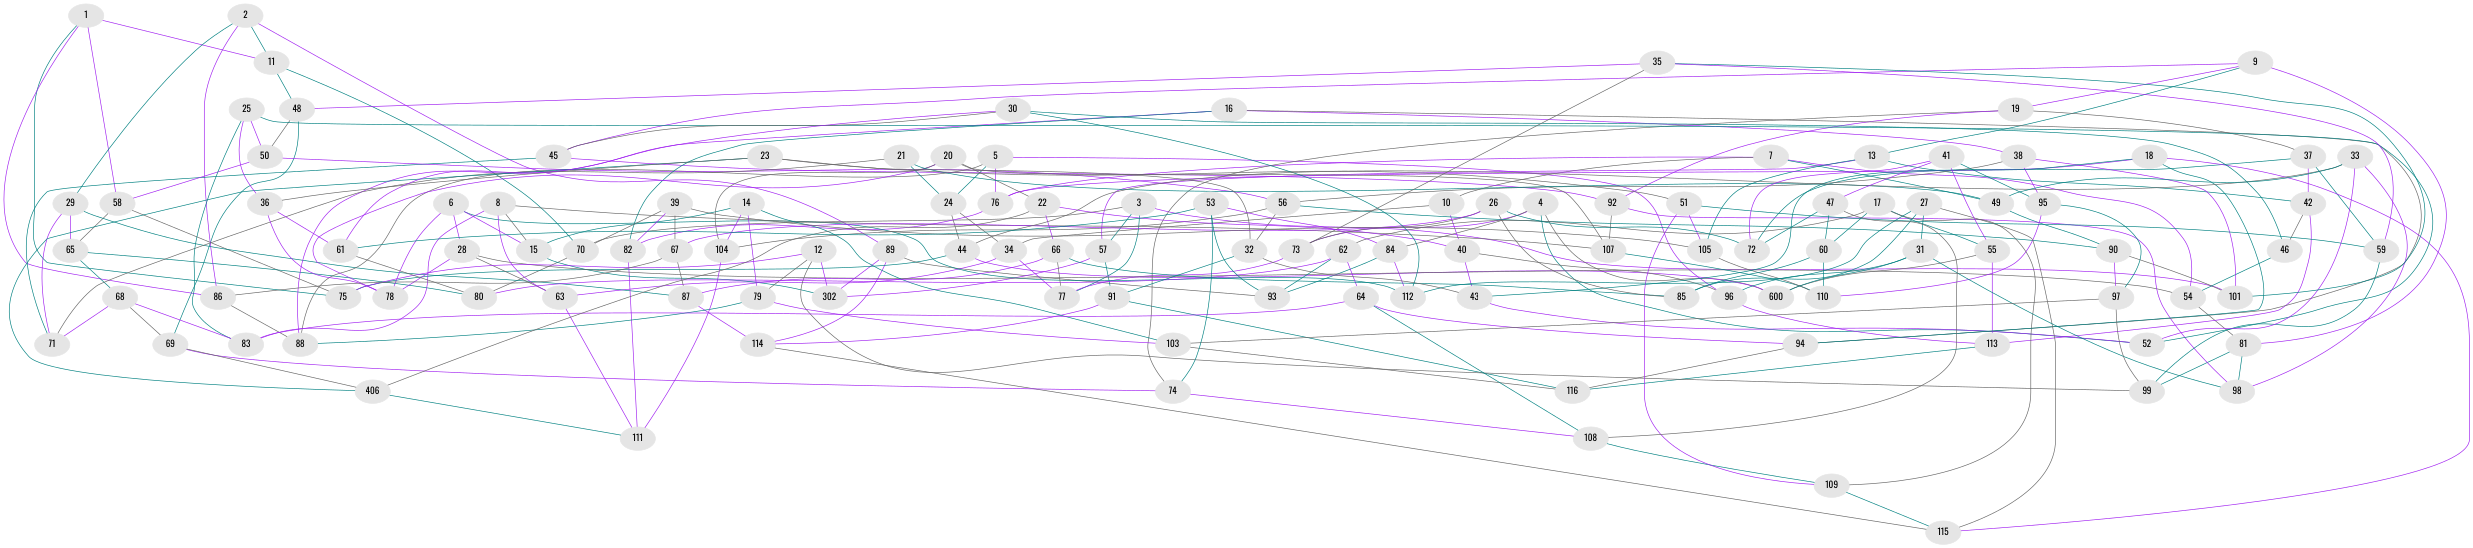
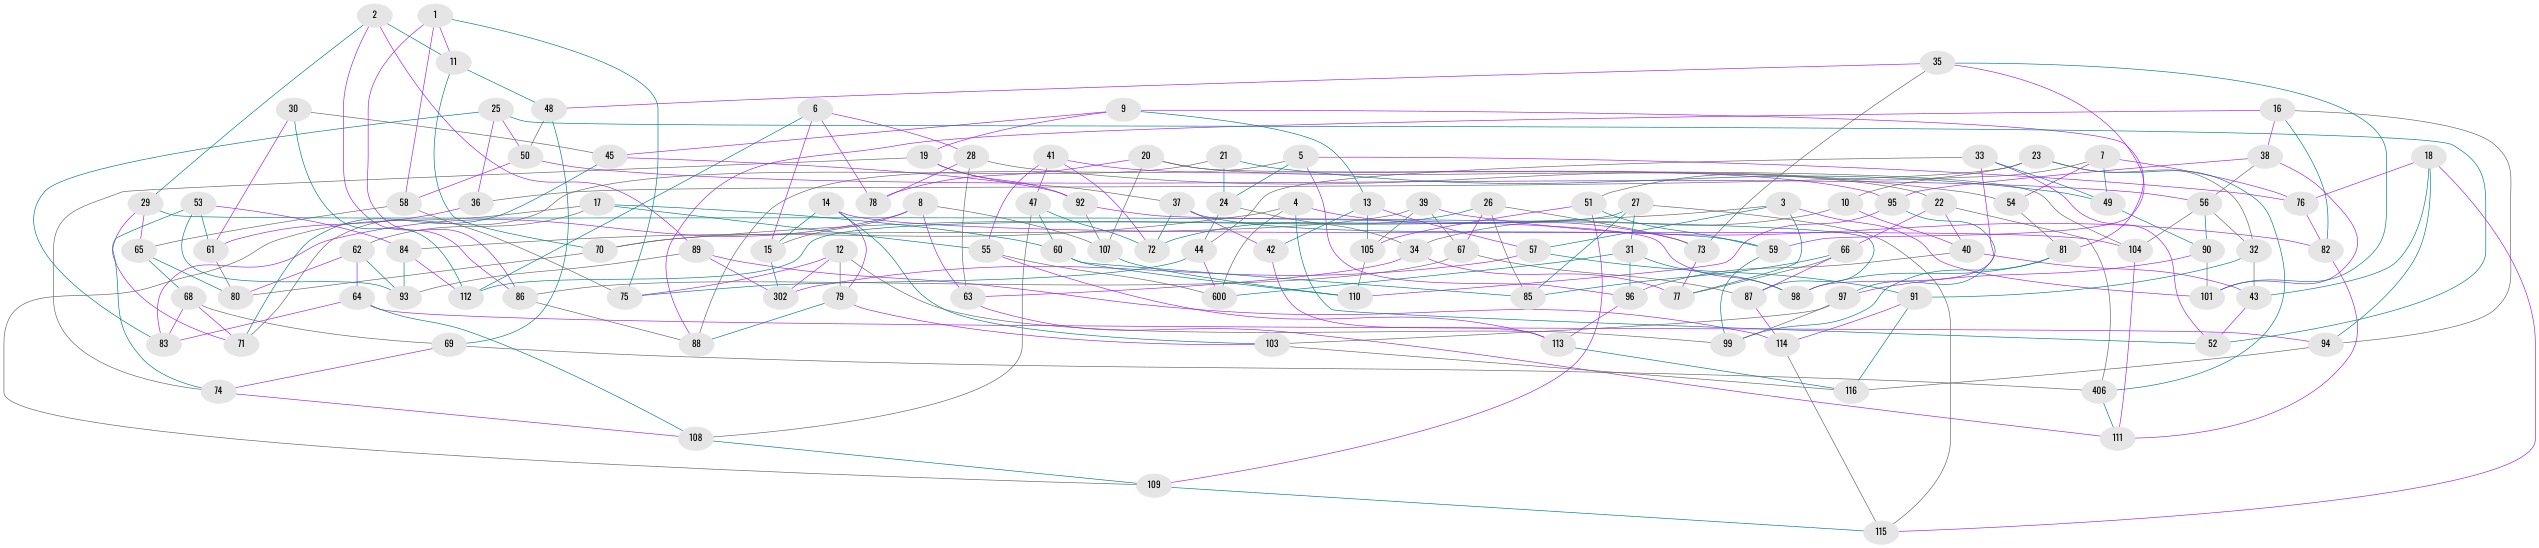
edge "41" -- "95": color teal -> purple
node "46": removed
edge "36" -- "78": removed
